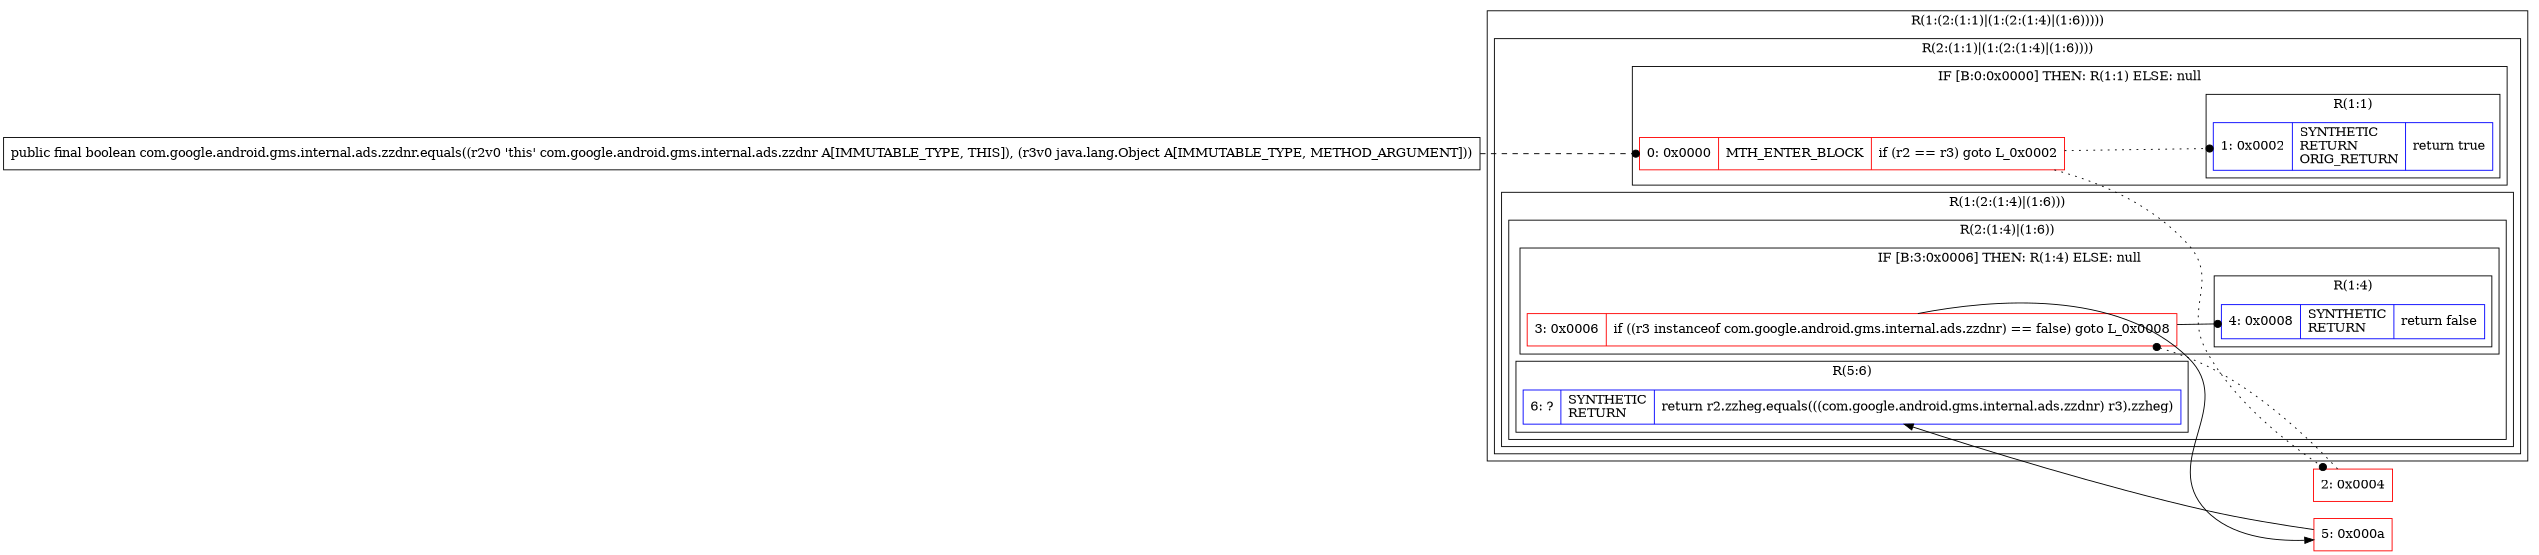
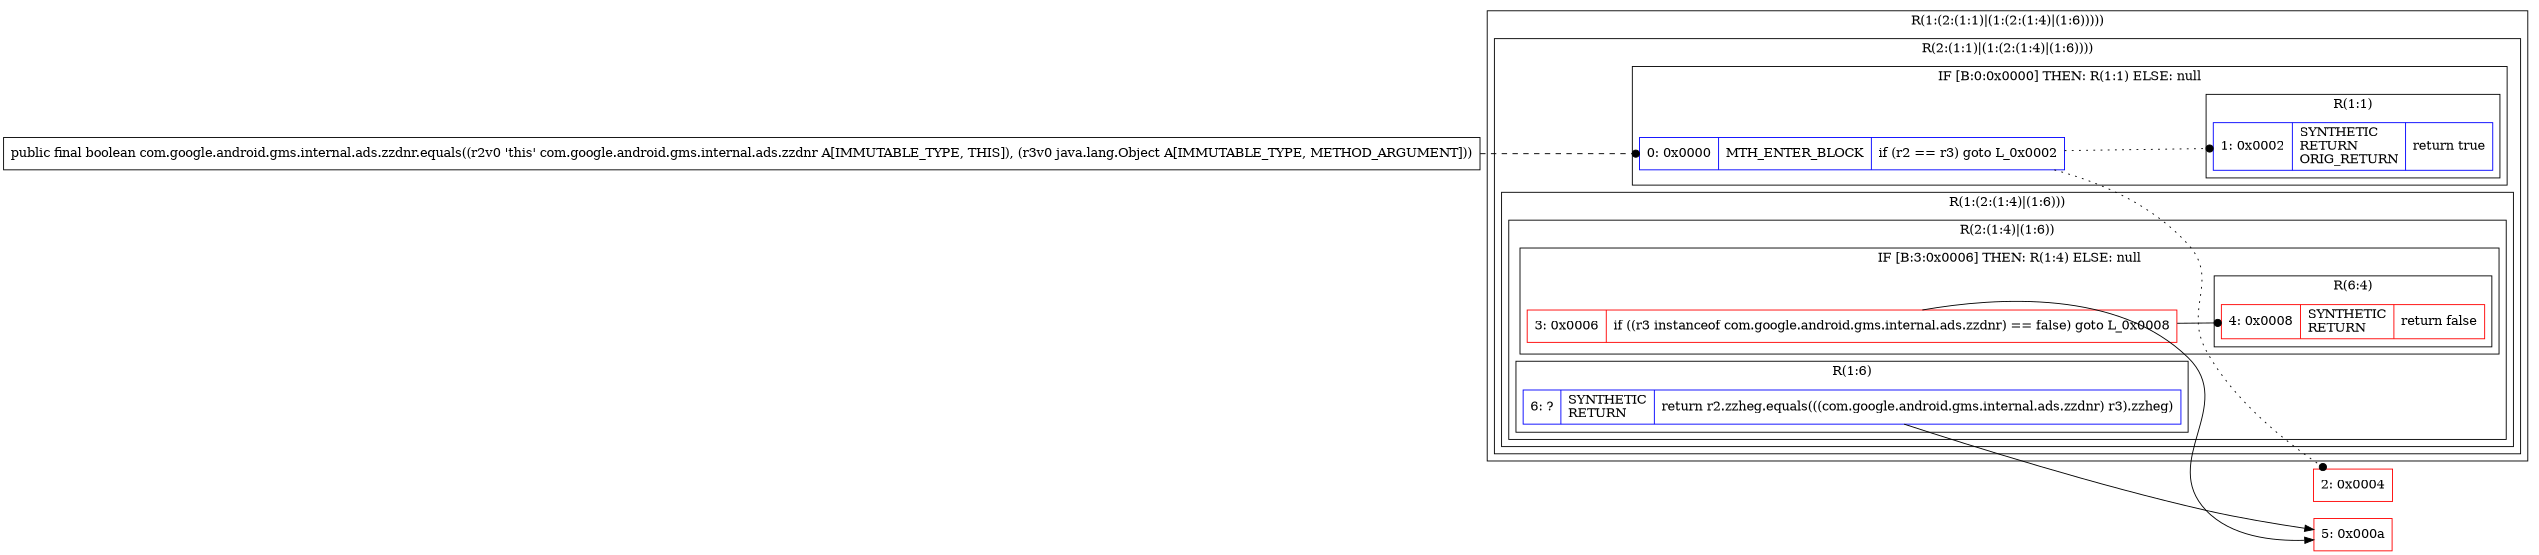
node "0: 0x0000": color red -> blue
cluster "R(1:4)": label "R(1:4)" -> "R(6:4)"
node "4: 0x0008": color blue -> red
cluster "R(5:6)": label "R(5:6)" -> "R(1:6)"
edge "2: 0x0004" -> "3: 0x0006": removed
edge "5: 0x000a" -> "6: ?": reversed
